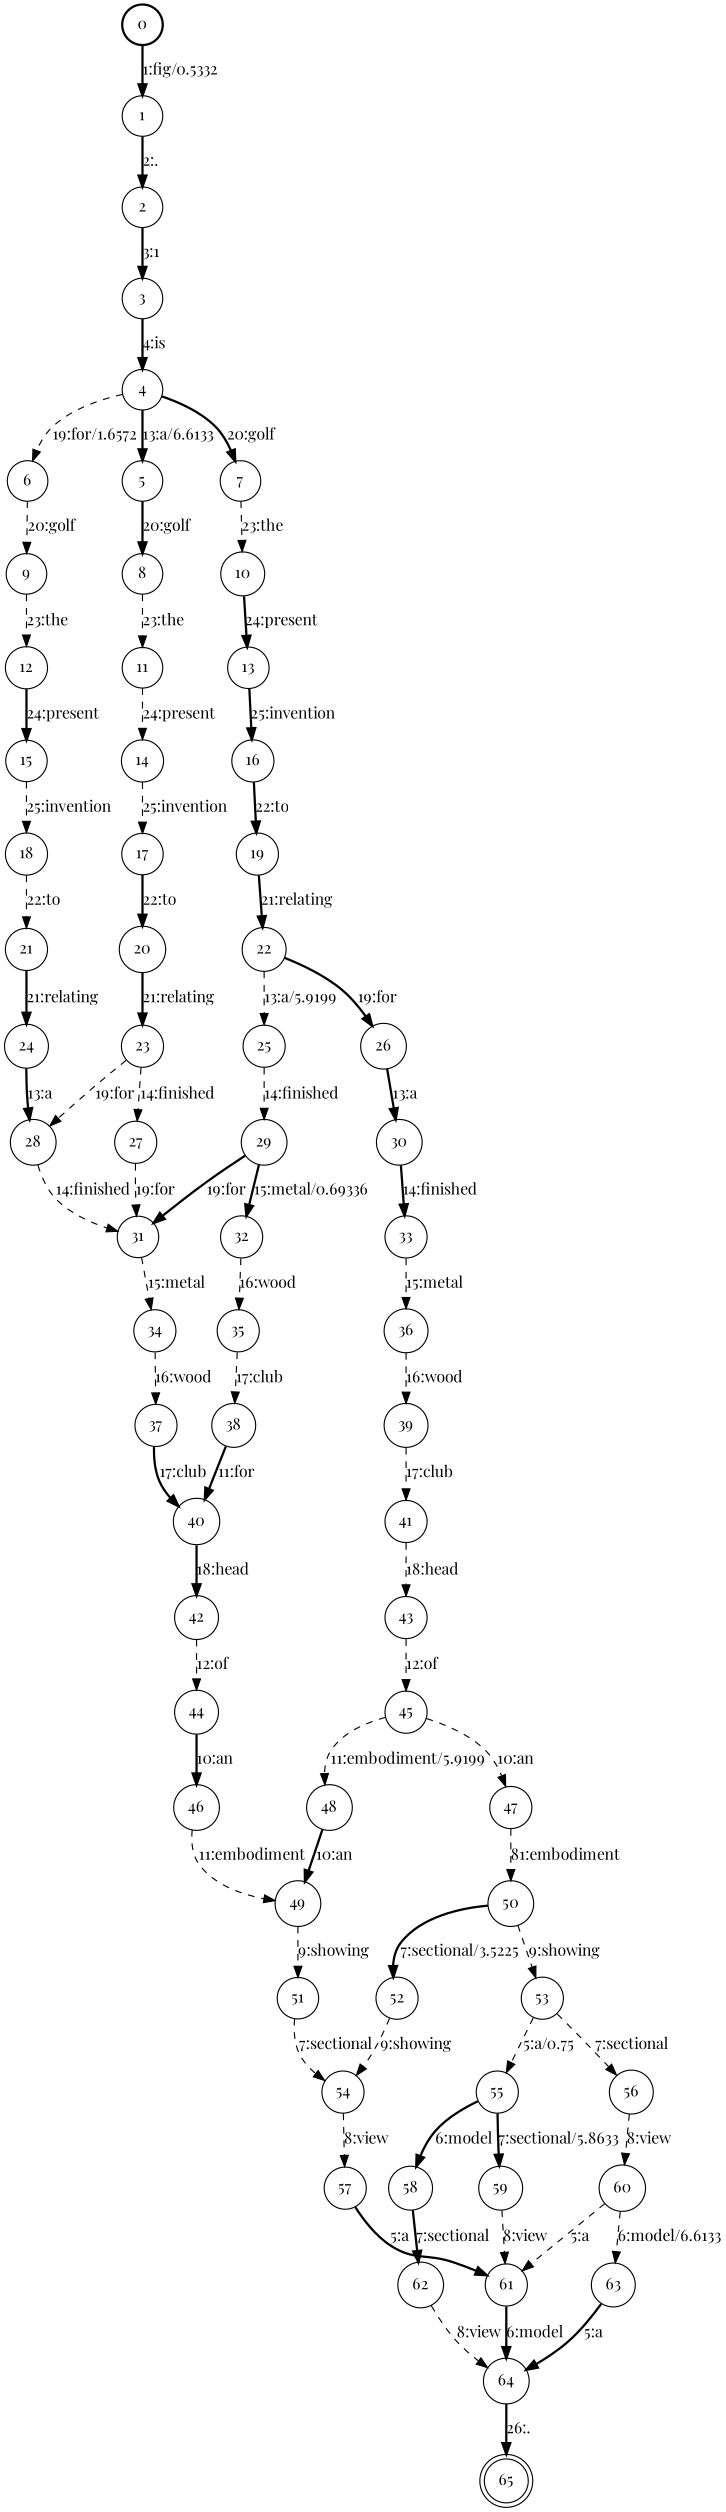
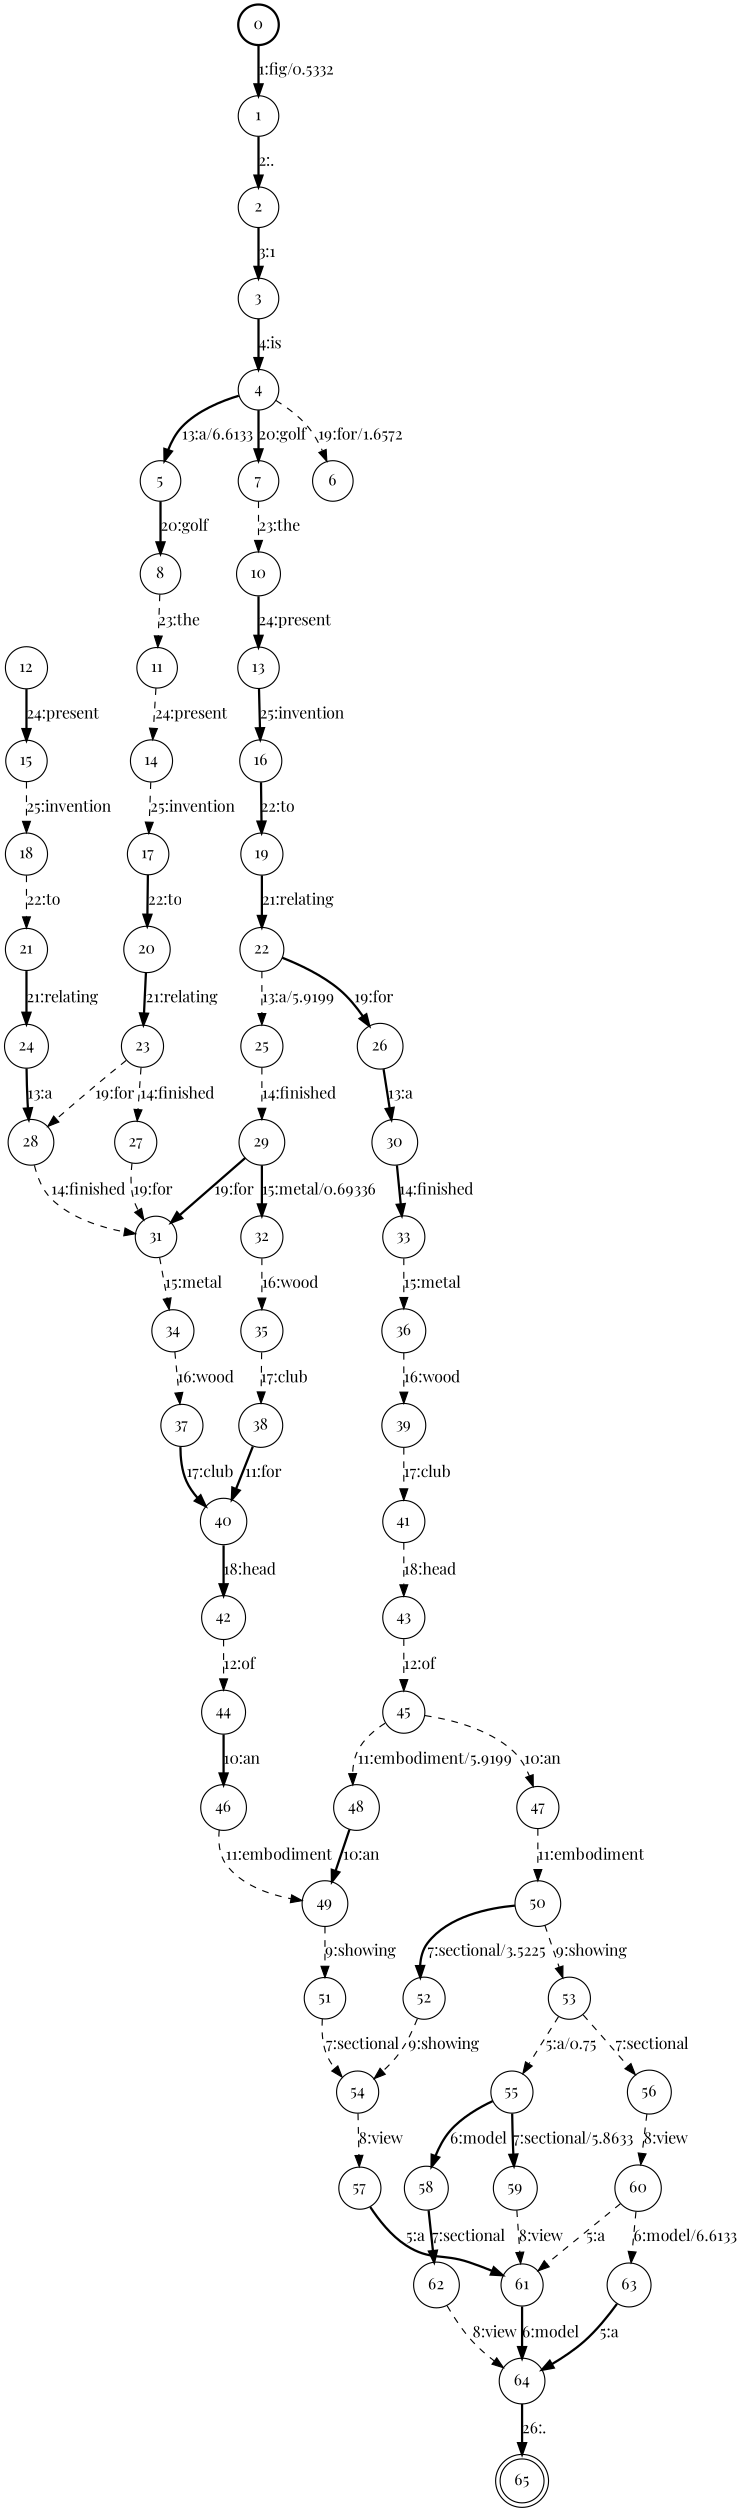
node "9": removed
edge "47" -> "50": label "81:embodiment" -> "11:embodiment"
